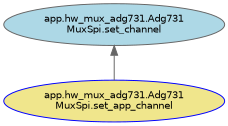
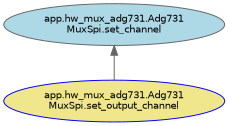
node "app.hw_mux_adg731.Adg731 MuxSpi.set_app_channel": label "app.hw_mux_adg731.Adg731 MuxSpi.set_app_channel" -> "app.hw_mux_adg731.Adg731 MuxSpi.set_output_channel"
